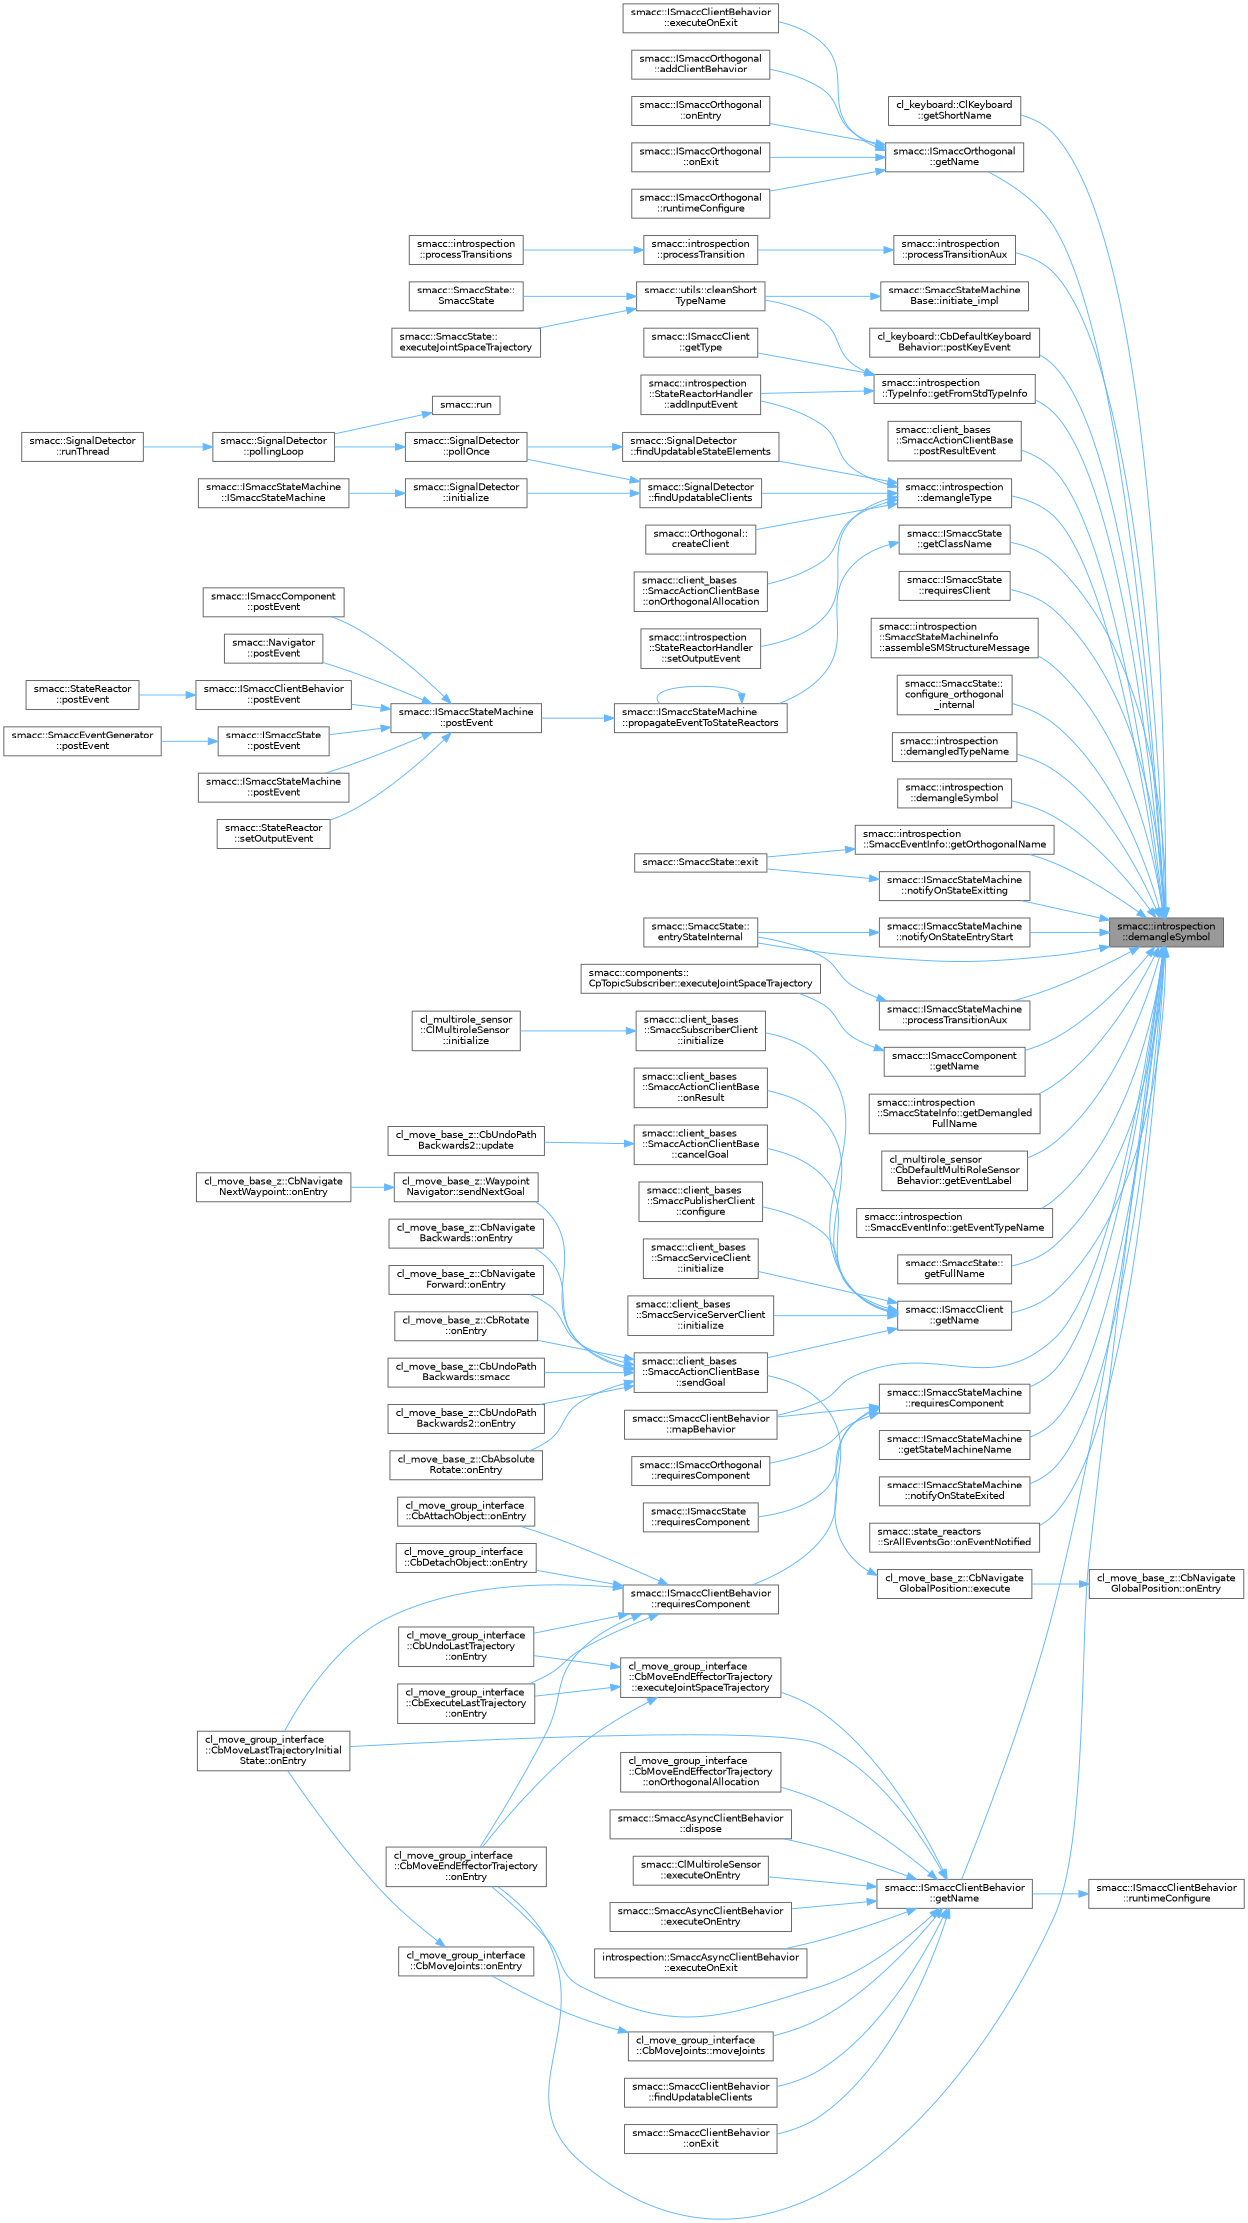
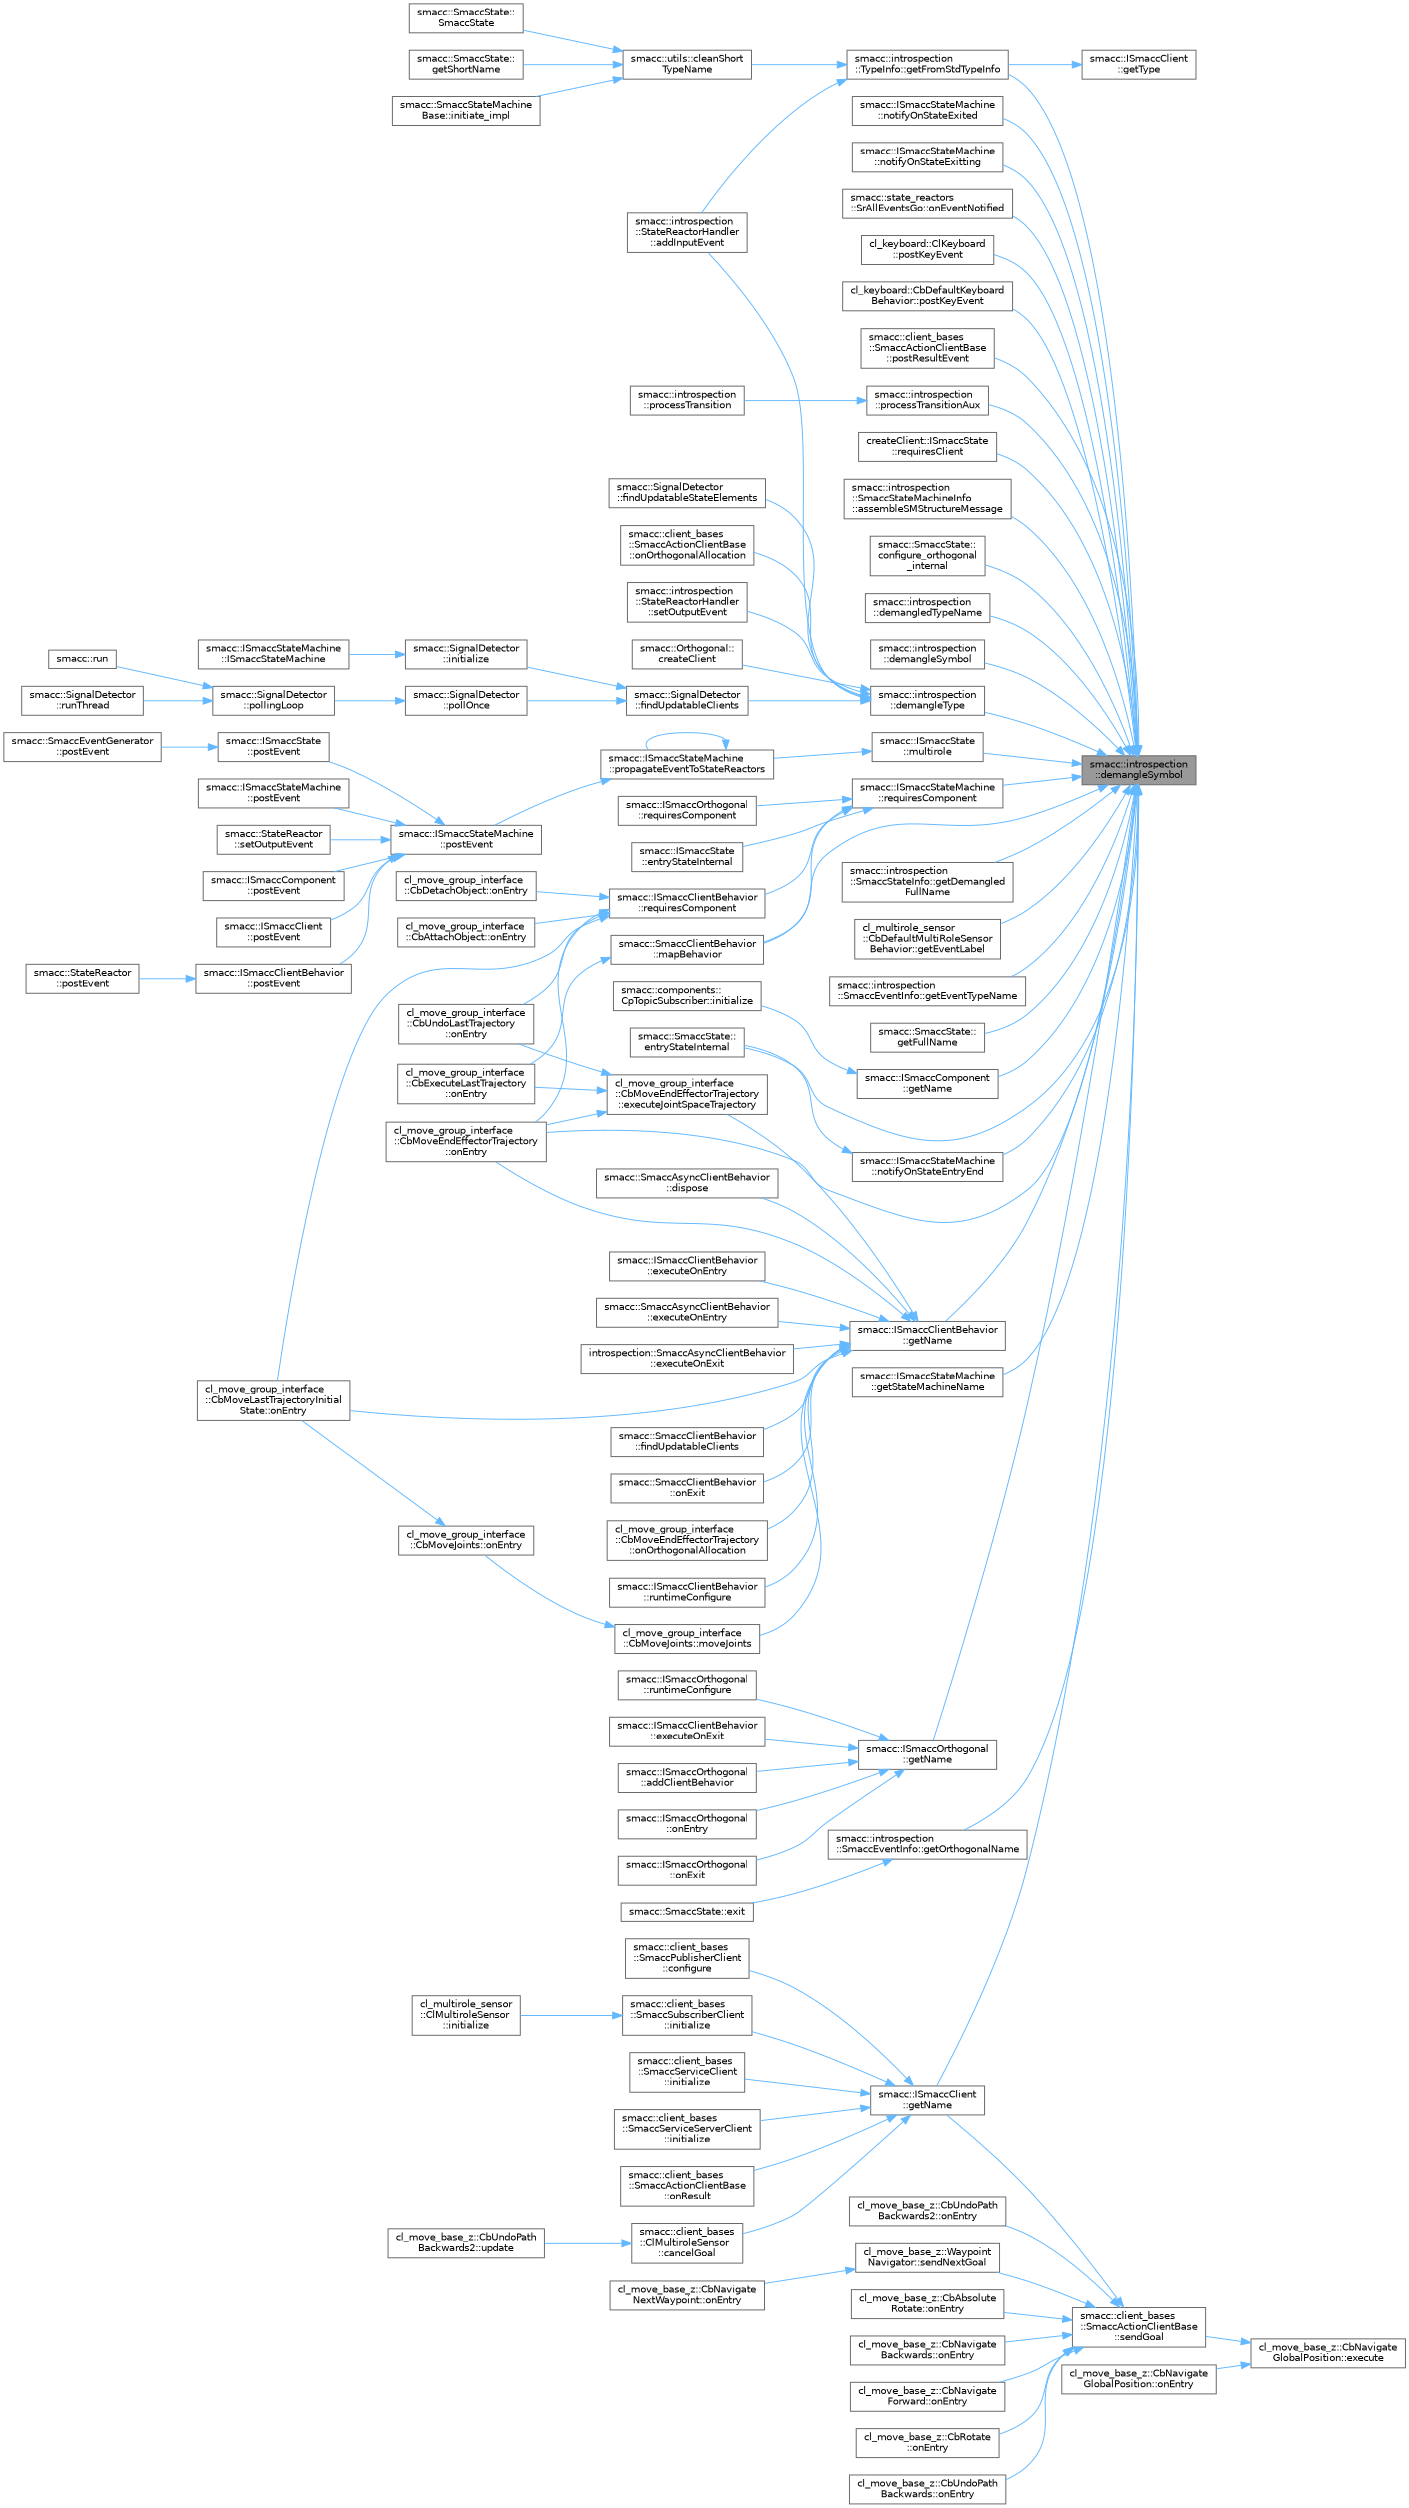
node "cl_keyboard::ClKeyboard ::getShortName": label "cl_keyboard::ClKeyboard ::getShortName" -> "cl_keyboard::ClKeyboard ::postKeyEvent"
node "smacc::introspection ::processTransitions": removed
edge "smacc::utils::cleanShort TypeName" -> "smacc::SmaccStateMachine Base::initiate_impl": reversed
node "smacc::SmaccState:: executeJointSpaceTrajectory": label "smacc::SmaccState:: executeJointSpaceTrajectory" -> "smacc::SmaccState:: getShortName"
edge "smacc::ISmaccClient ::getType" -> "smacc::introspection ::TypeInfo::getFromStdTypeInfo": reversed
edge "smacc::SignalDetector ::pollingLoop" -> "smacc::run": reversed
edge "smacc::SignalDetector ::pollOnce" -> "smacc::SignalDetector ::findUpdatableStateElements": removed
node "smacc::ISmaccState ::getClassName": label "smacc::ISmaccState ::getClassName" -> "smacc::ISmaccState ::multirole"
node "smacc::ISmaccState ::requiresClient": label "smacc::ISmaccState ::requiresClient" -> "createClient::ISmaccState ::requiresClient"
node "smacc::Navigator ::postEvent": label "smacc::Navigator ::postEvent" -> "smacc::ISmaccClient ::postEvent"
edge "smacc::SmaccState::exit" -> "smacc::ISmaccStateMachine ::notifyOnStateExitting": removed
node "smacc::ISmaccStateMachine ::notifyOnStateEntryStart": removed
node "smacc::components:: CpTopicSubscriber::executeJointSpaceTrajectory": label "smacc::components:: CpTopicSubscriber::executeJointSpaceTrajectory" -> "smacc::components:: CpTopicSubscriber::initialize"
node "smacc::ISmaccStateMachine ::processTransitionAux": label "smacc::ISmaccStateMachine ::processTransitionAux" -> "smacc::ISmaccStateMachine ::notifyOnStateEntryEnd"
node "smacc::client_bases ::SmaccActionClientBase ::cancelGoal": label "smacc::client_bases ::SmaccActionClientBase ::cancelGoal" -> "smacc::client_bases ::ClMultiroleSensor ::cancelGoal"
edge "smacc::client_bases ::SmaccActionClientBase ::sendGoal" -> "smacc::ISmaccClient ::getName": reversed
node "cl_move_base_z::CbUndoPath Backwards::smacc": label "cl_move_base_z::CbUndoPath Backwards::smacc" -> "cl_move_base_z::CbUndoPath Backwards::onEntry"
node "smacc::ISmaccState ::requiresComponent": label "smacc::ISmaccState ::requiresComponent" -> "smacc::ISmaccState ::entryStateInternal"
edge "cl_move_base_z::CbNavigate GlobalPosition::execute" -> "cl_move_base_z::CbNavigate GlobalPosition::onEntry": reversed
edge "cl_move_group_interface ::CbExecuteLastTrajectory ::onEntry" -> "smacc::ISmaccClientBehavior ::requiresComponent": now "cl_move_group_interface ::CbExecuteLastTrajectory ::onEntry" -> "smacc::SmaccClientBehavior ::mapBehavior"
node "smacc::ClMultiroleSensor ::executeOnEntry": label "smacc::ClMultiroleSensor ::executeOnEntry" -> "smacc::ISmaccClientBehavior ::executeOnEntry"
edge "smacc::ISmaccClientBehavior ::getName" -> "smacc::ISmaccClientBehavior ::runtimeConfigure": reversed
